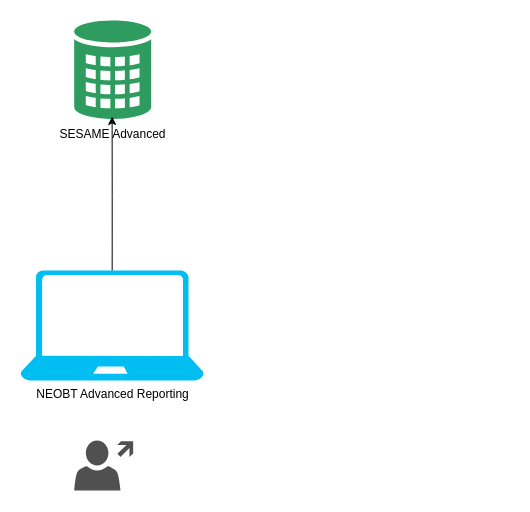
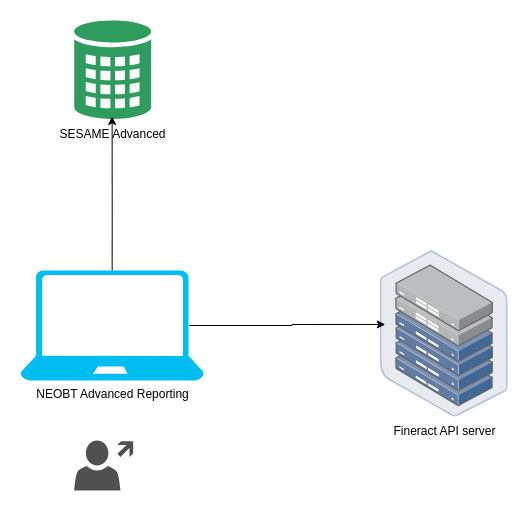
edge "NEOBT Advanced Reporting" -> "Fineract API server": added
node "Fineract API server": added
